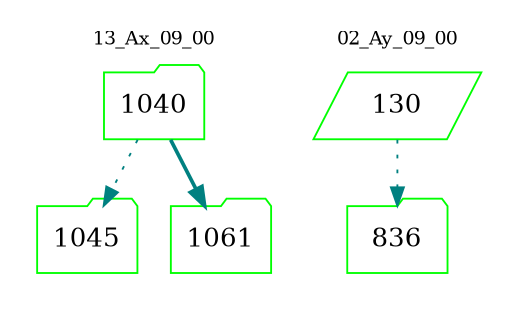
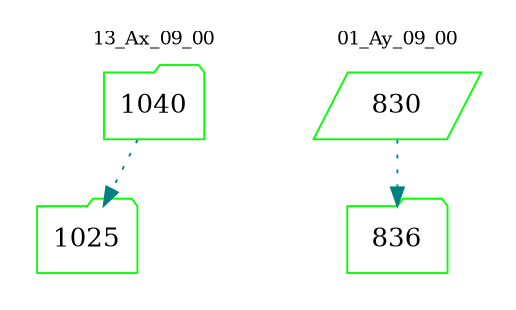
cluster "02_Ay_09_00": label "02_Ay_09_00" -> "01_Ay_09_00"
node "130": label "130" -> "830"
node "1045": label "1045" -> "1025"
node "1061": removed
